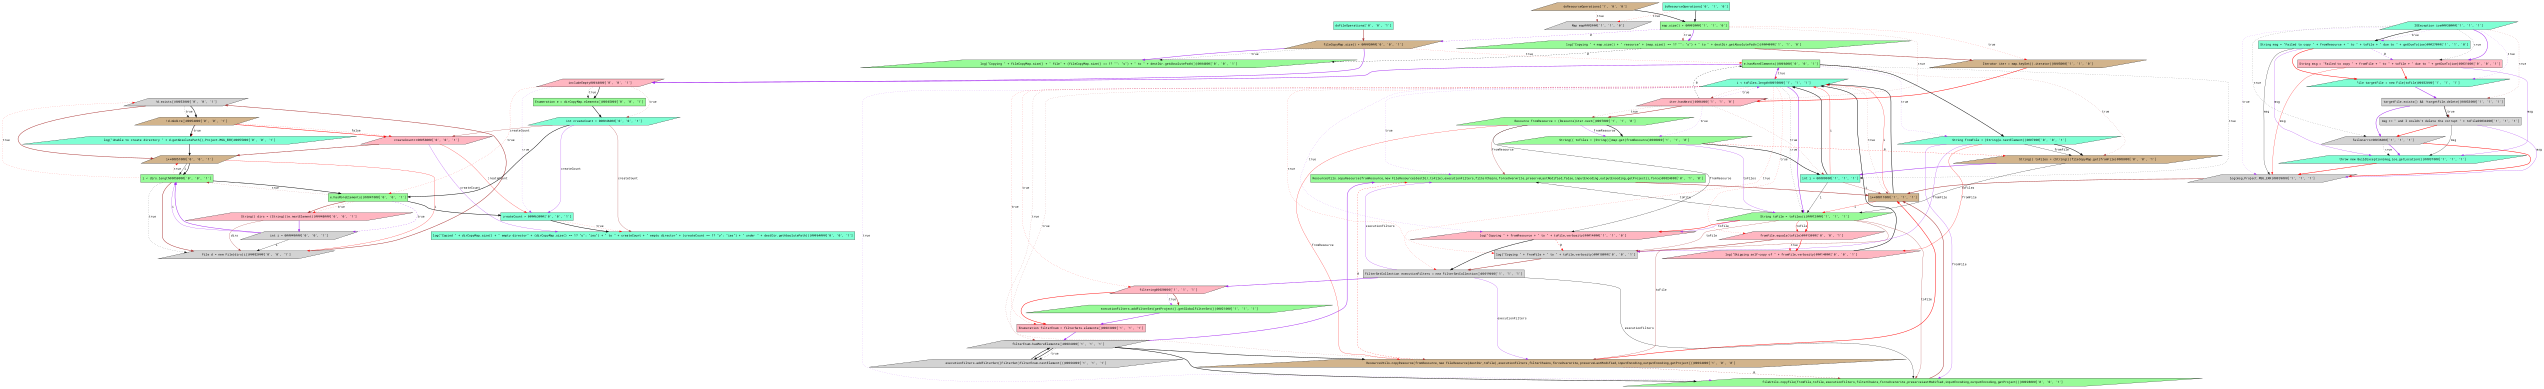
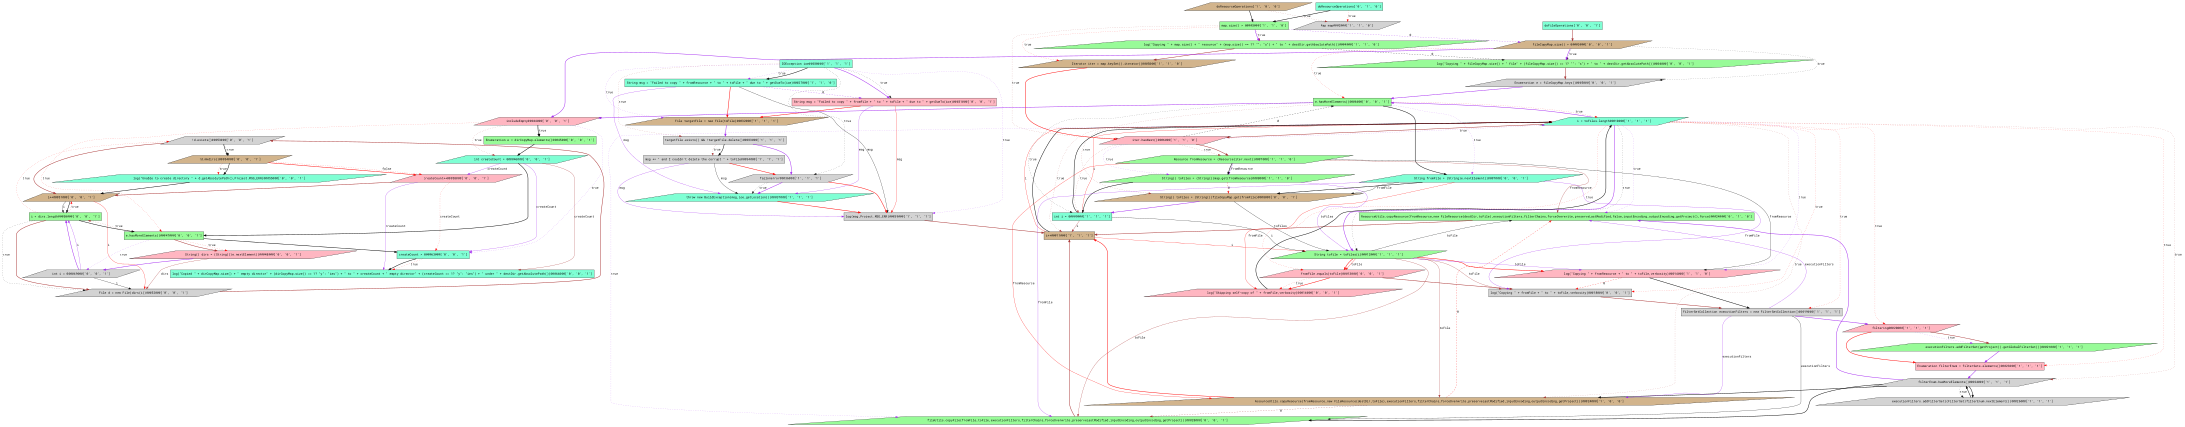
node "IOException ioe@@@30@@@['1', '1', '1']": shape parallelogram -> box
node "Enumeration e = fileCopyMap.keys()@@@5@@@['0', '0', '1']": added
node "File targetFile = new File(toFile)@@@32@@@['1', '1', '1']": fillcolor aquamarine -> tan
edge "i < toFiles.length@@@10@@@['1', '1', '1']" -> "iter.hasNext()@@@6@@@['1', '1', '0']": style dotted -> bold
edge "int createCount = 0@@@46@@@['0', '0', '1']" -> "createCount++@@@58@@@['0', '0', '1']": color brown -> purple
edge "createCount++@@@58@@@['0', '0', '1']" -> "createCount > 0@@@63@@@['0', '0', '1']": style solid -> dotted
node "log(msg,Project.MSG_ERR)@@@39@@@['1', '1', '1']": shape parallelogram -> box
edge "e.hasMoreElements()@@@47@@@['0', '0', '1']" -> "int i = 0@@@49@@@['0', '0', '1']": style dashed -> dotted
